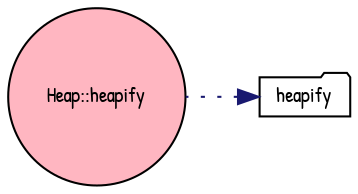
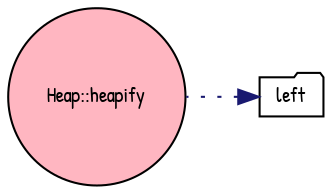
node "heapify": label "heapify" -> "left"
